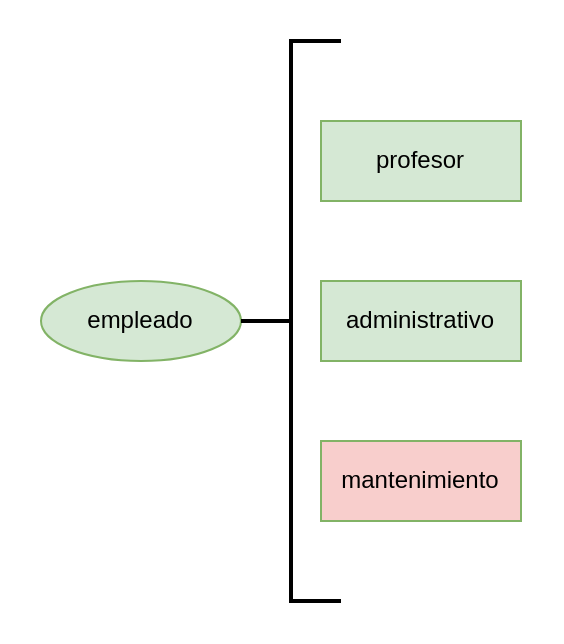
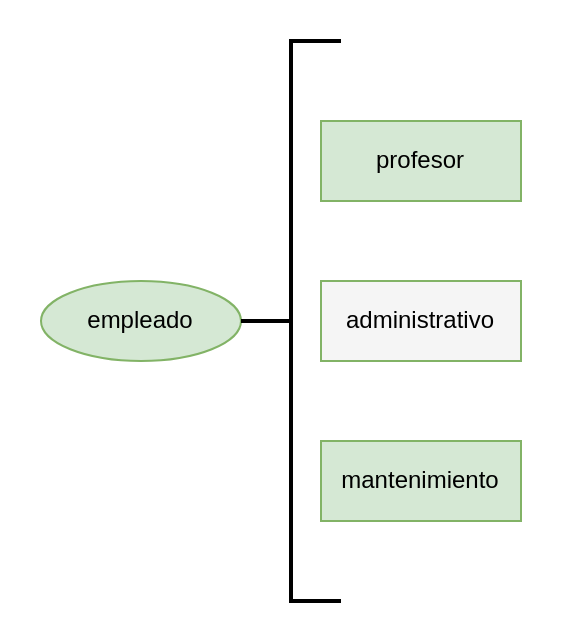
node "administrativo": fillcolor #d5e8d4 -> #f5f5f5
node "mantenimiento": fillcolor #f8cecc -> #d5e8d4
